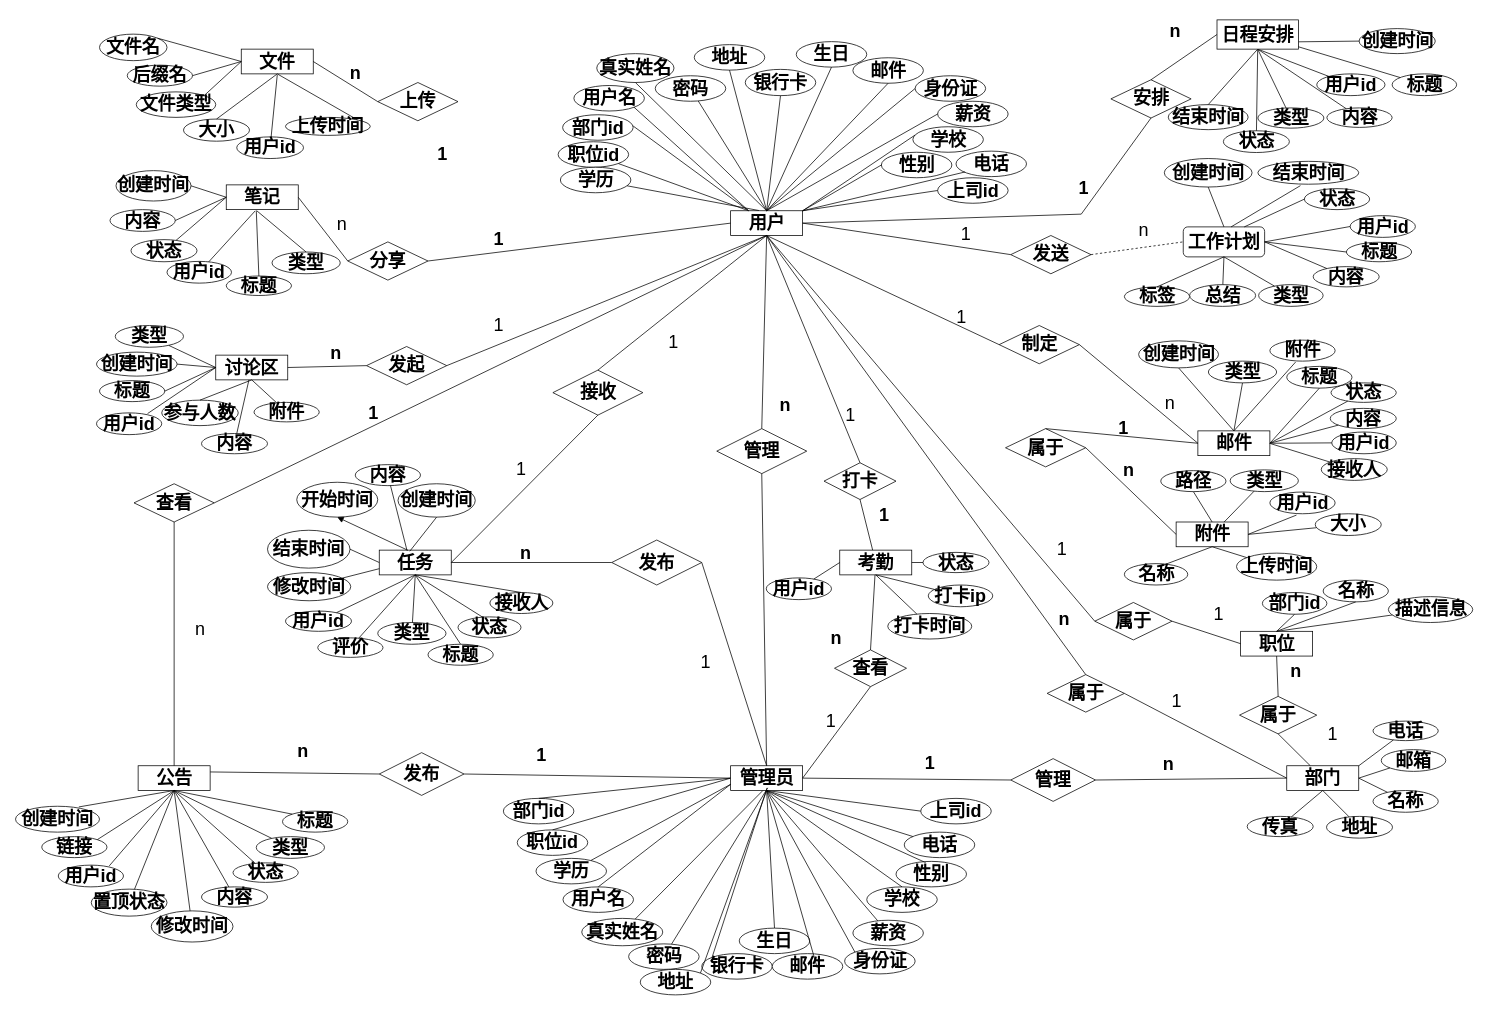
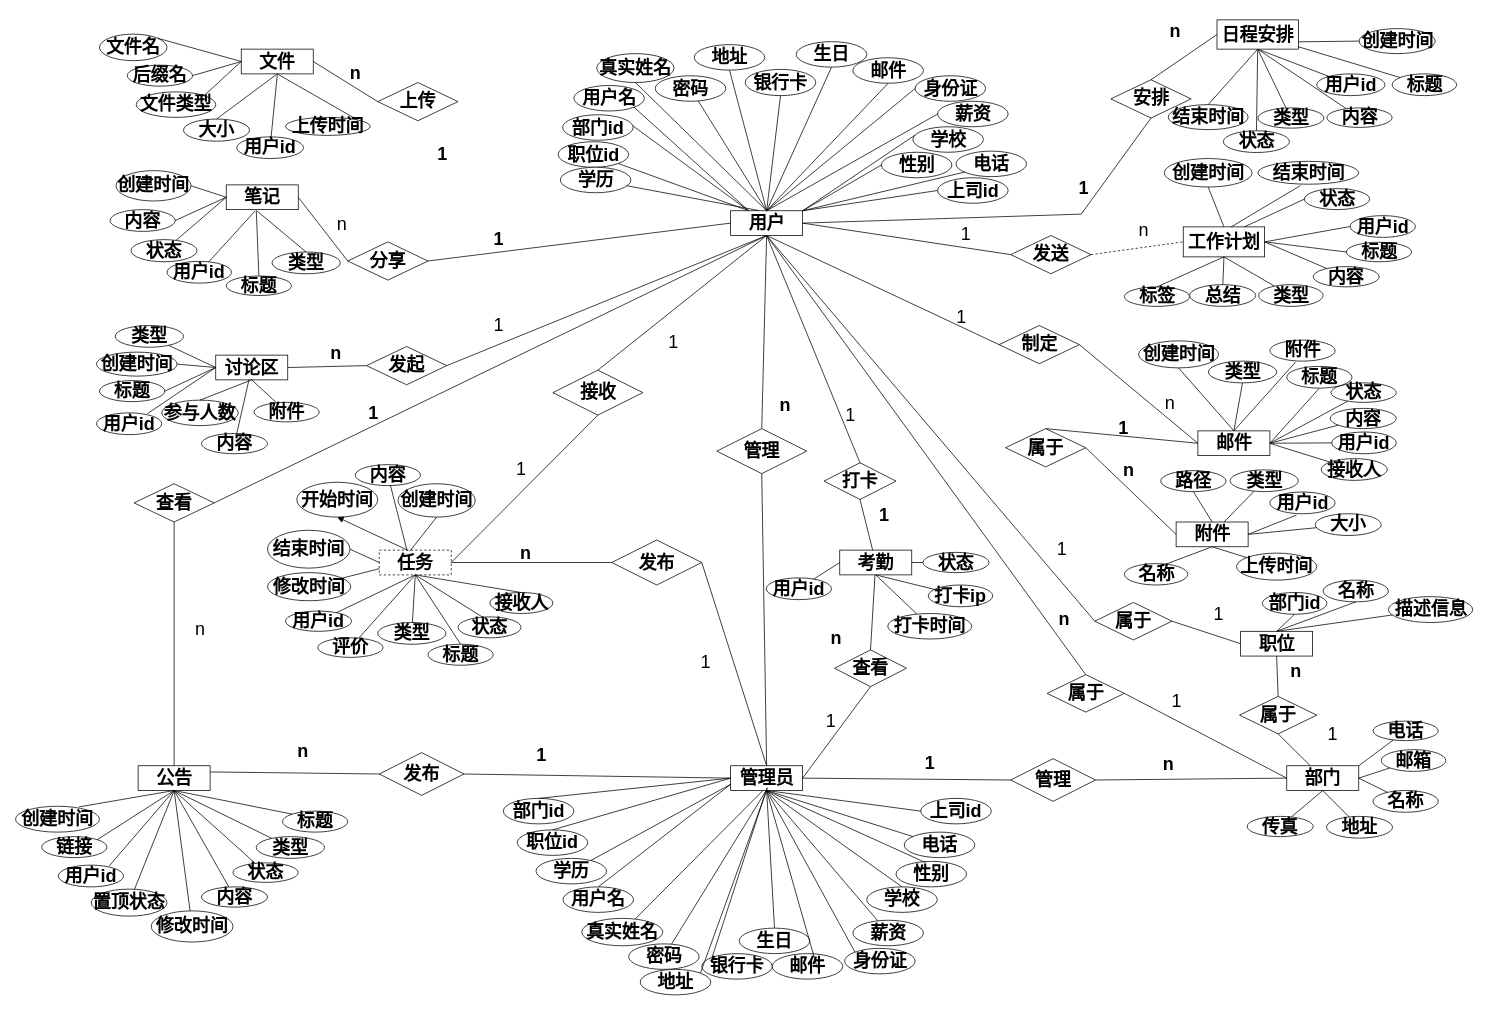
node "工作计划": shape rounded rectangle -> rectangle
node "任务": style solid -> dashed
